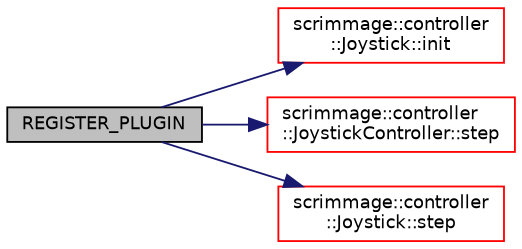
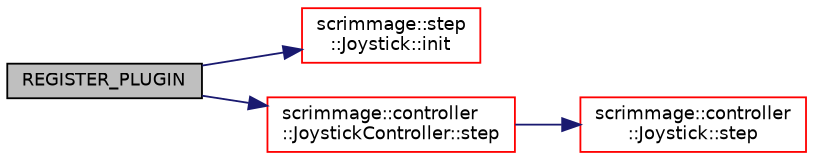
node "scrimmage::controller ::Joystick::init": label "scrimmage::controller ::Joystick::init" -> "scrimmage::step ::Joystick::init"
edge "REGISTER_PLUGIN" -> "scrimmage::controller ::Joystick::step": now "scrimmage::controller ::JoystickController::step" -> "scrimmage::controller ::Joystick::step"
